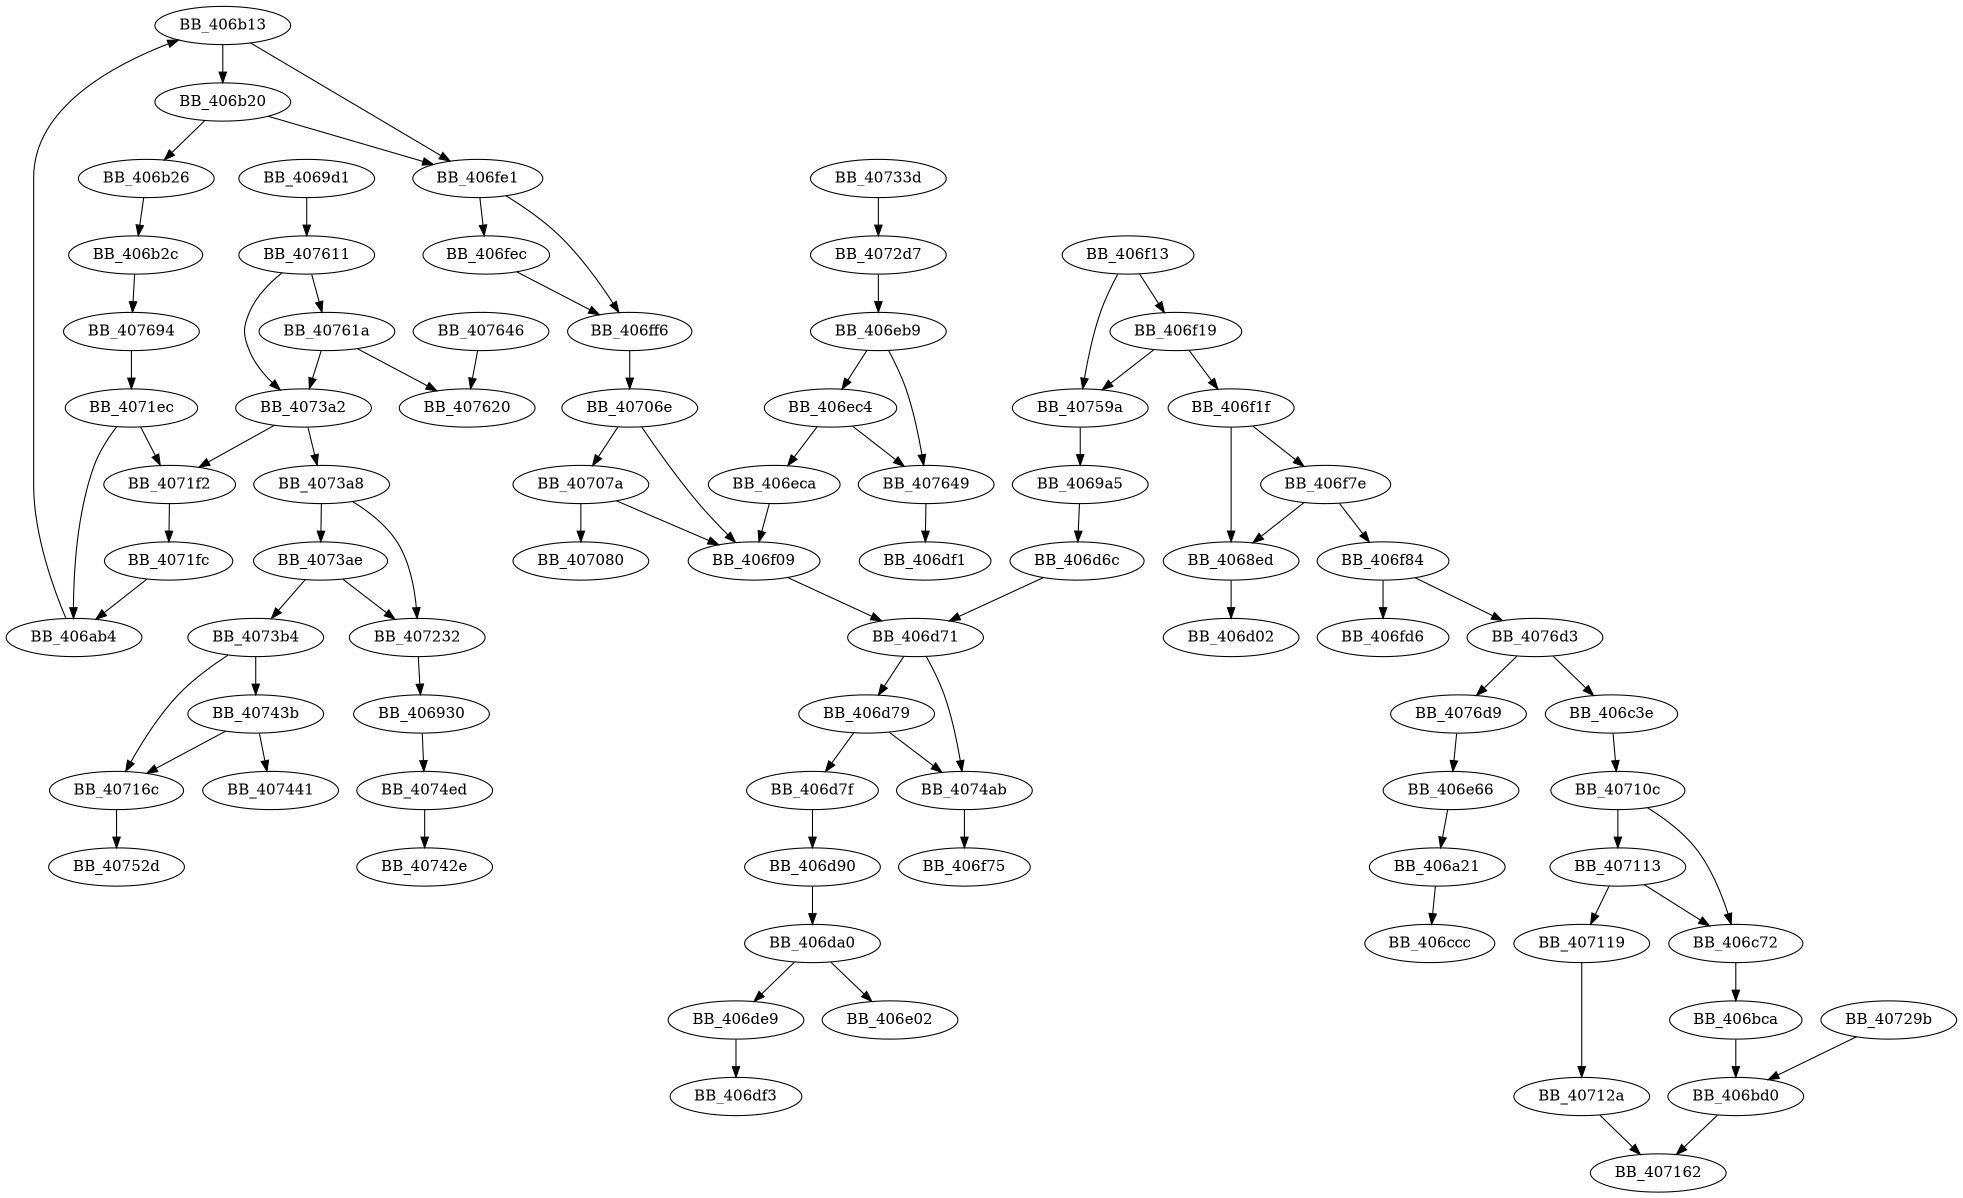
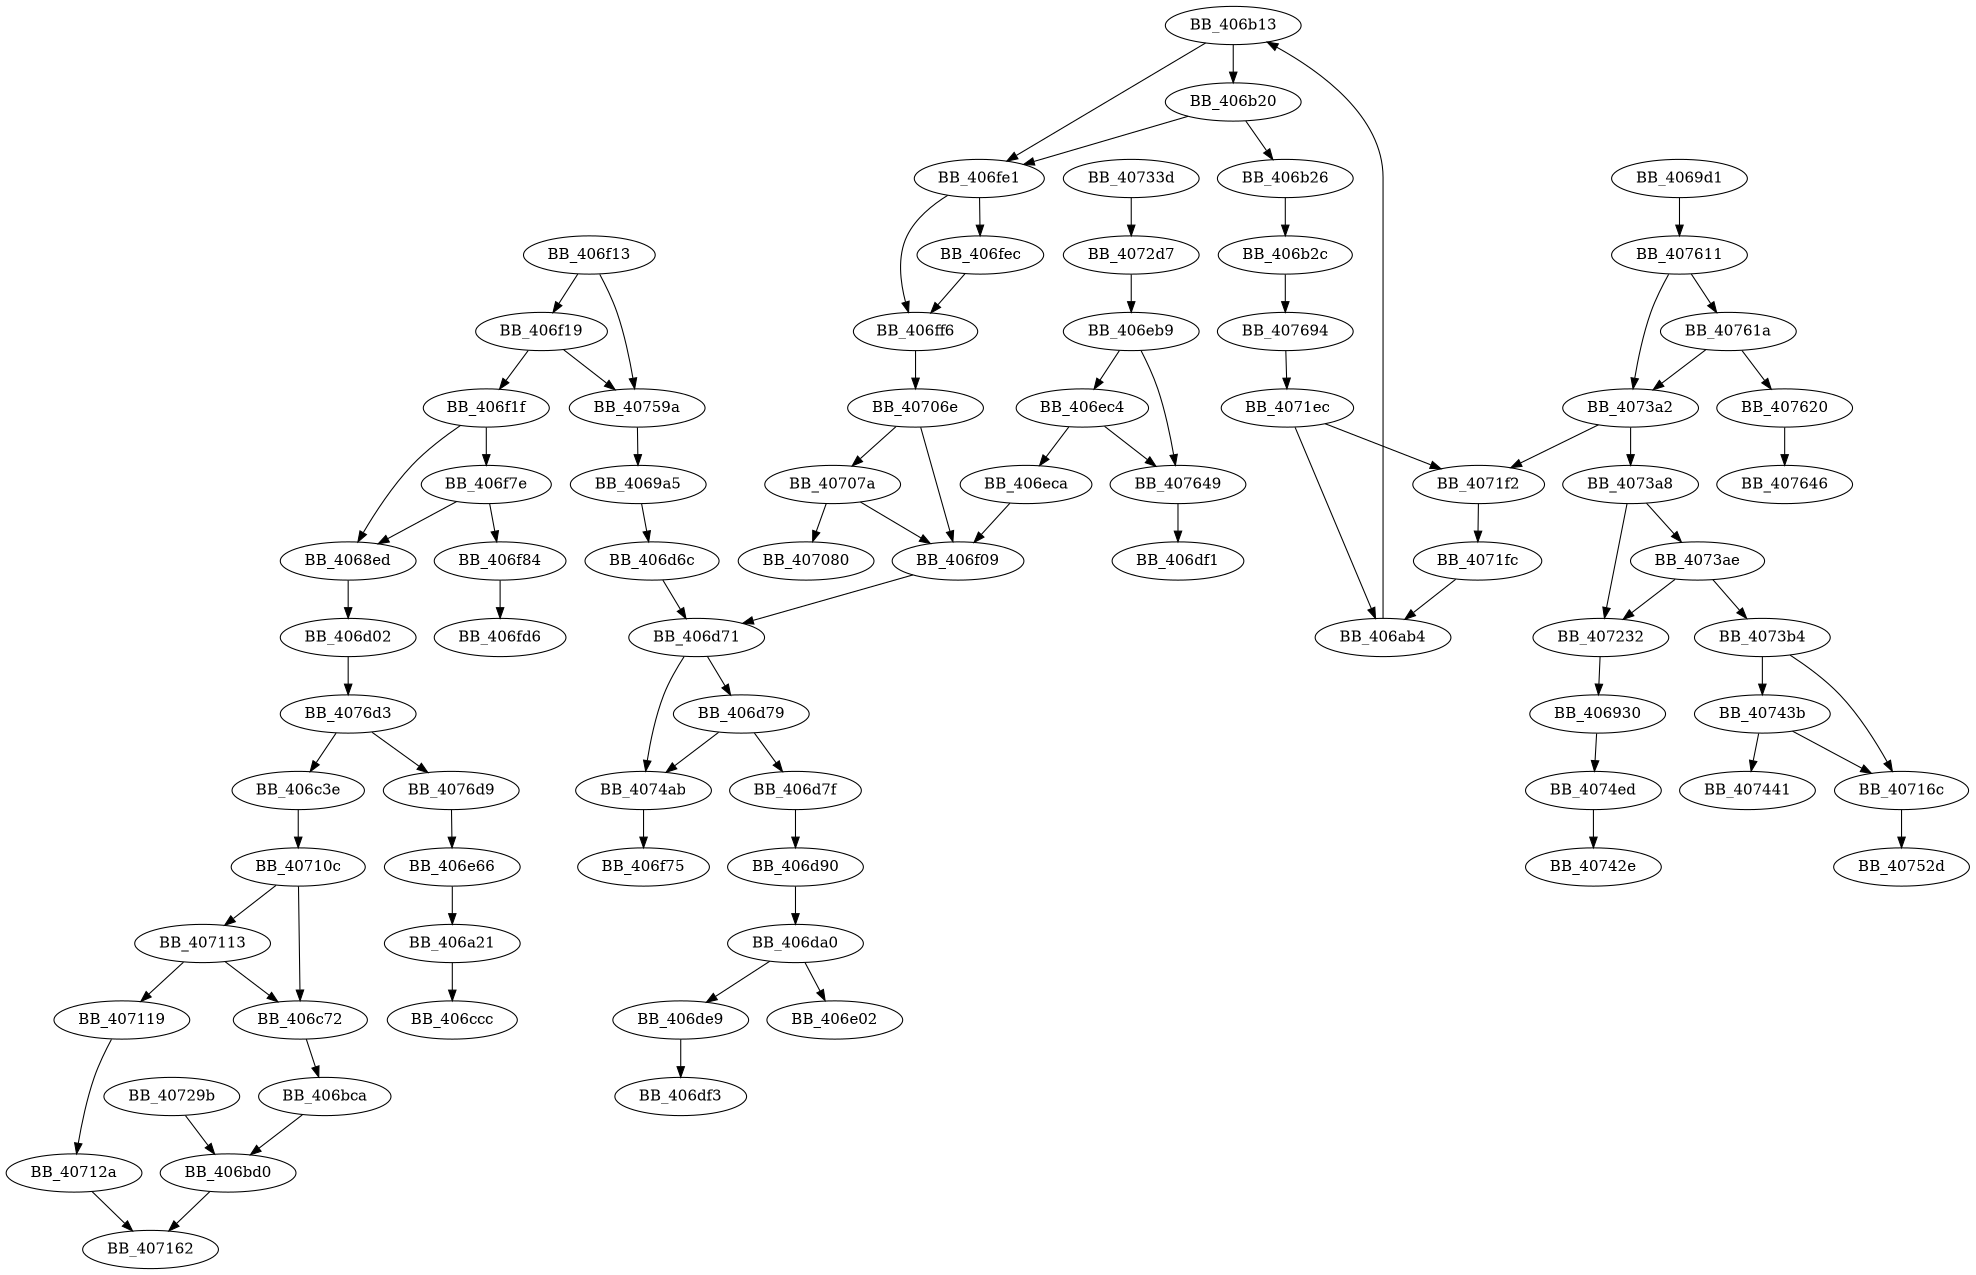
edge "BB_407646" -> "BB_407620": reversed
edge "BB_406f84" -> "BB_4076d3": now "BB_406d02" -> "BB_4076d3"
